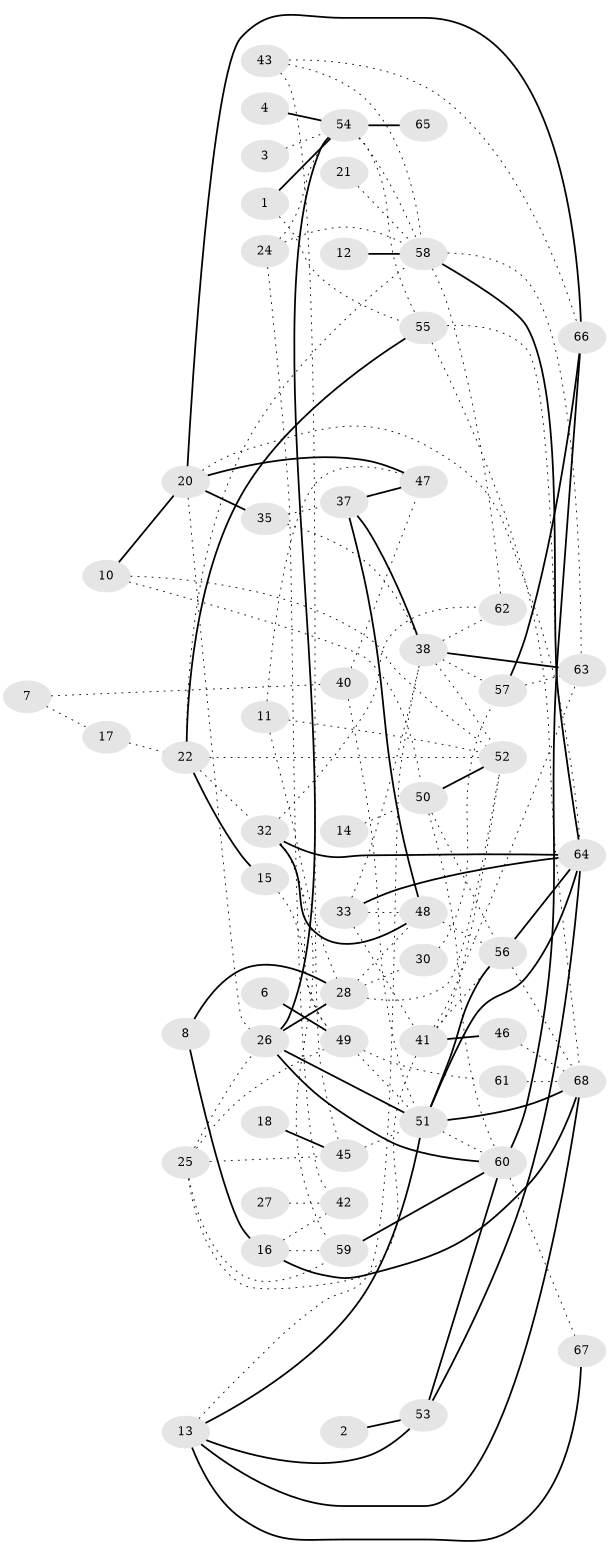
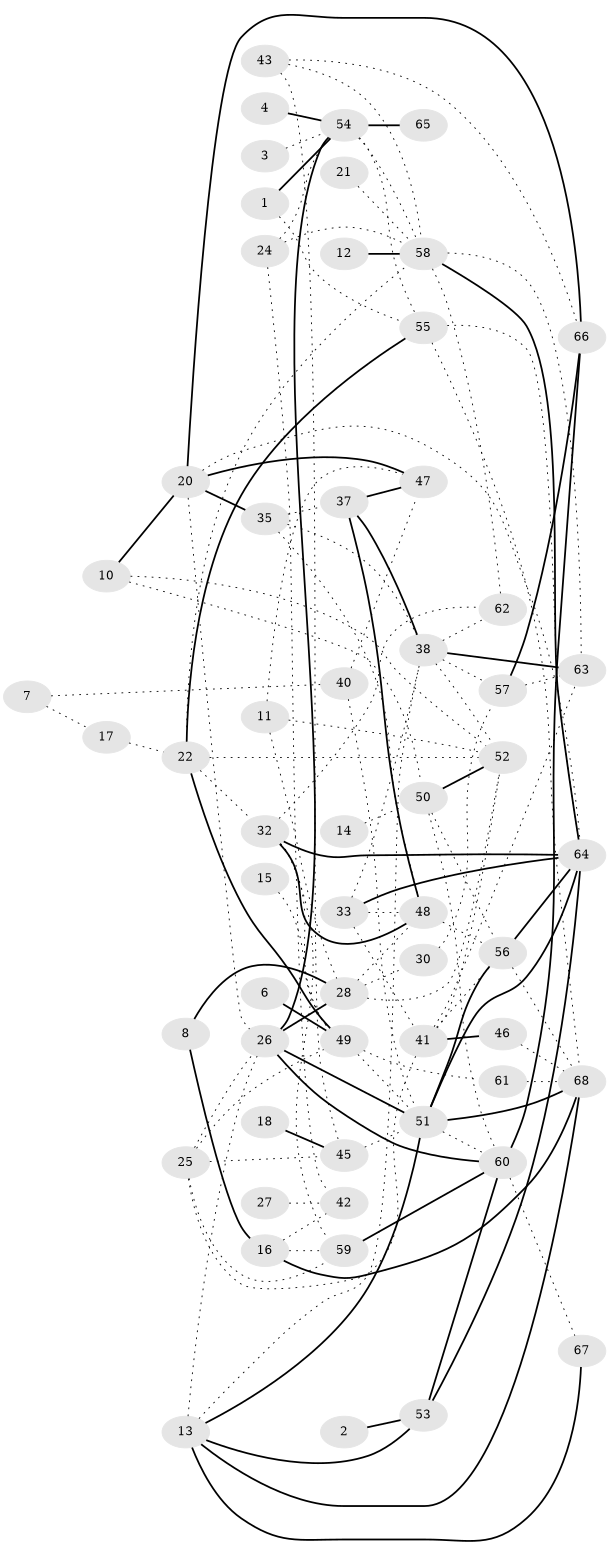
edge "35" -- "48": added
edge "22" -- "15": now "22" -- "49"
edge "26" -- "13": added
